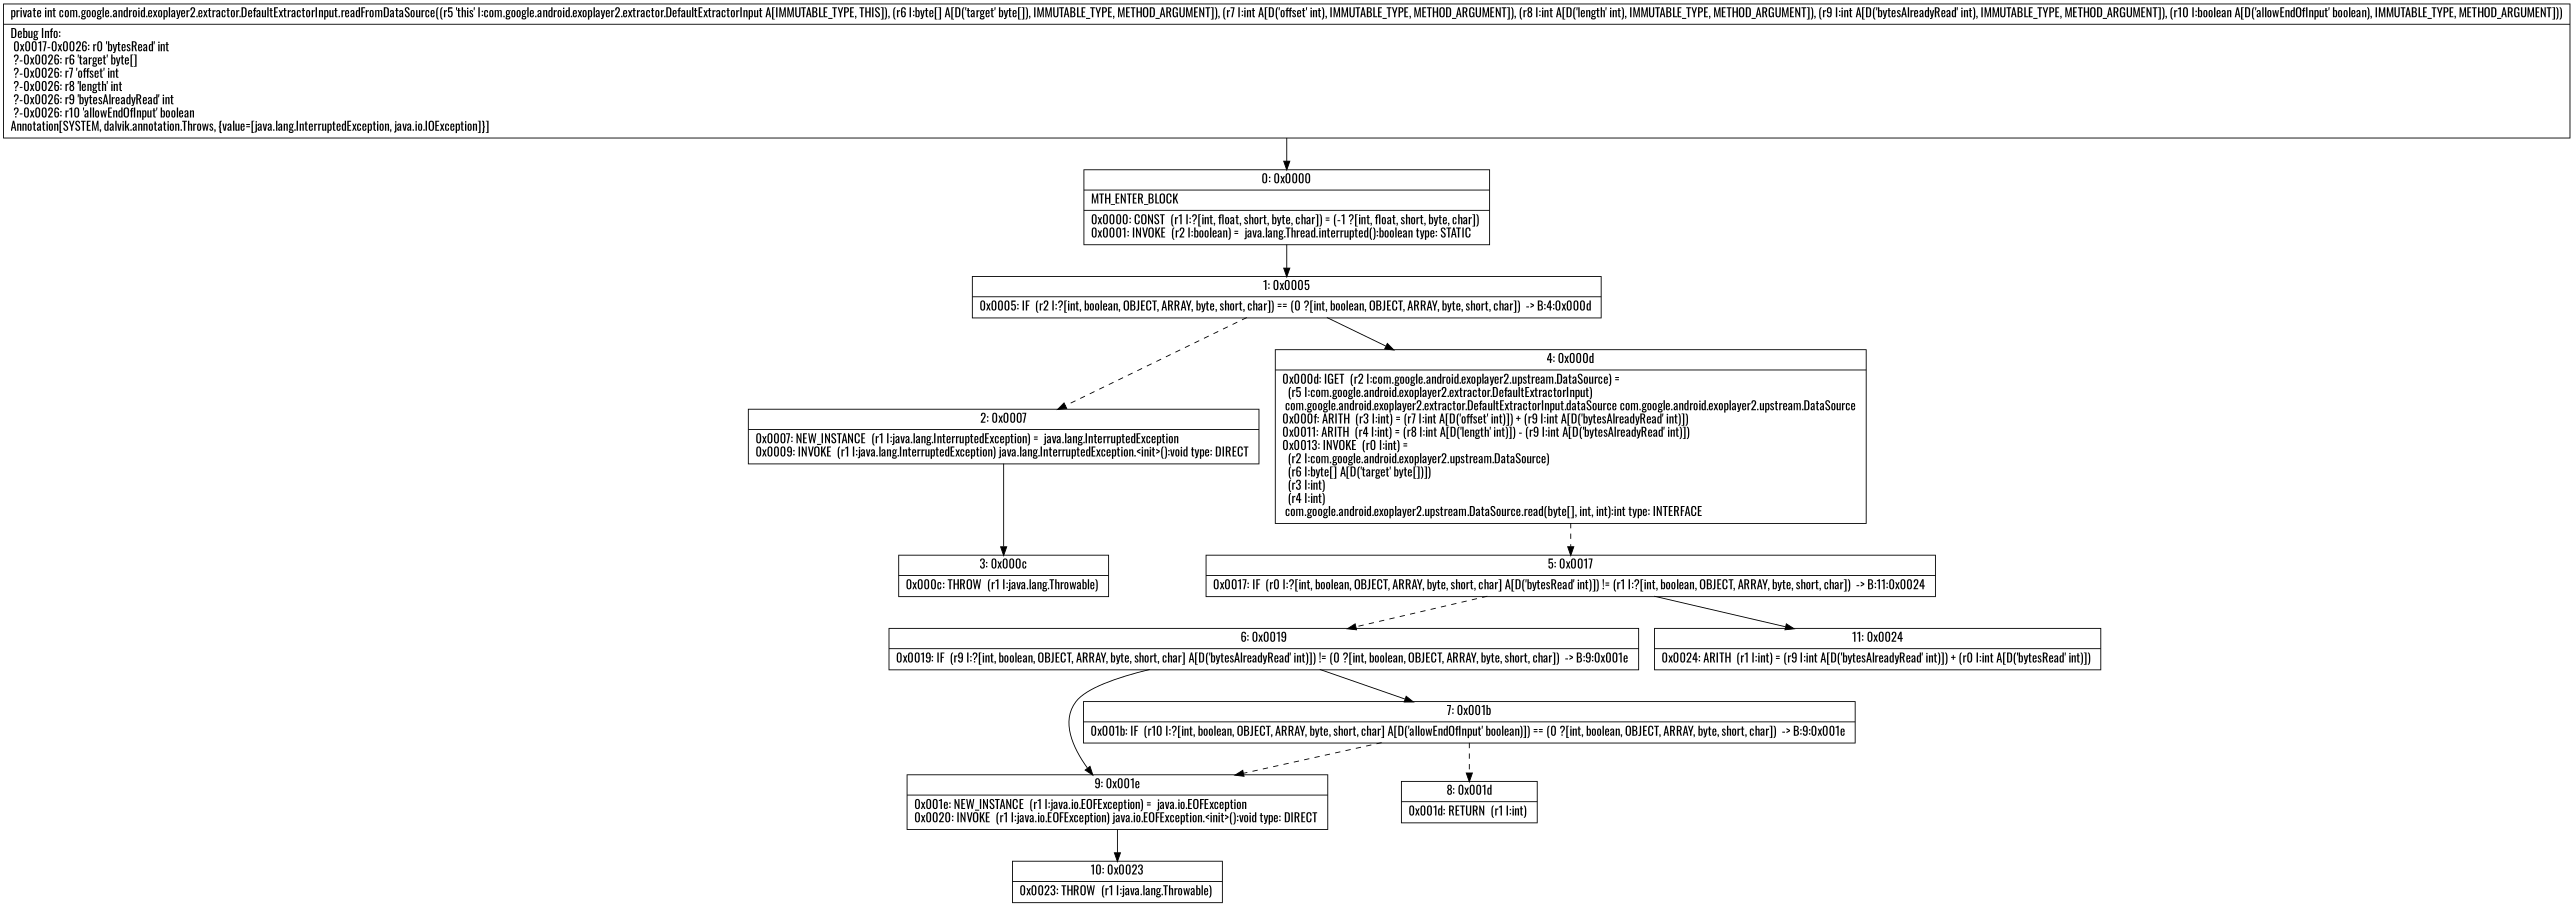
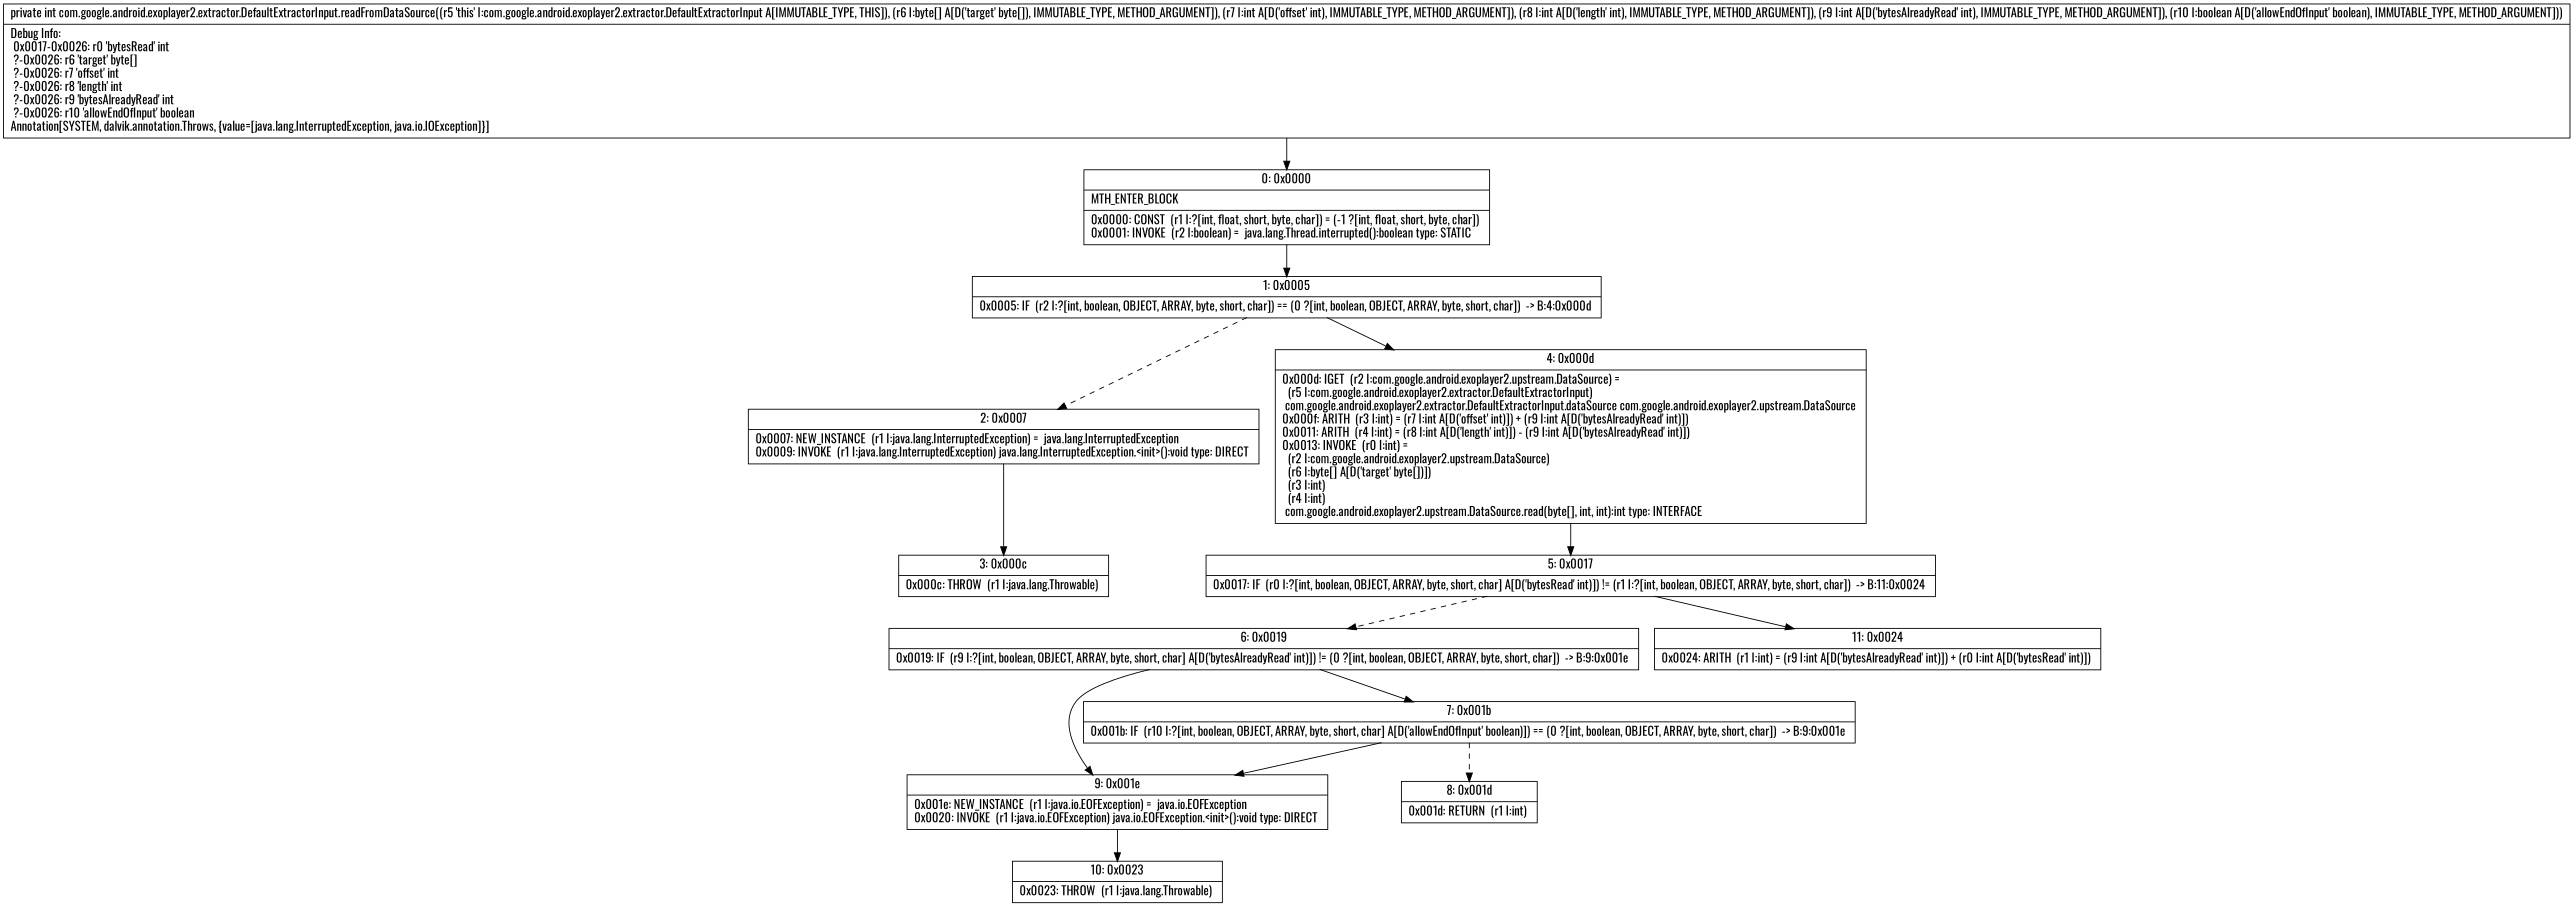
edge "4: 0x000d" -> "5: 0x0017": style dashed -> solid
edge "7: 0x001b" -> "9: 0x001e": style dashed -> solid
